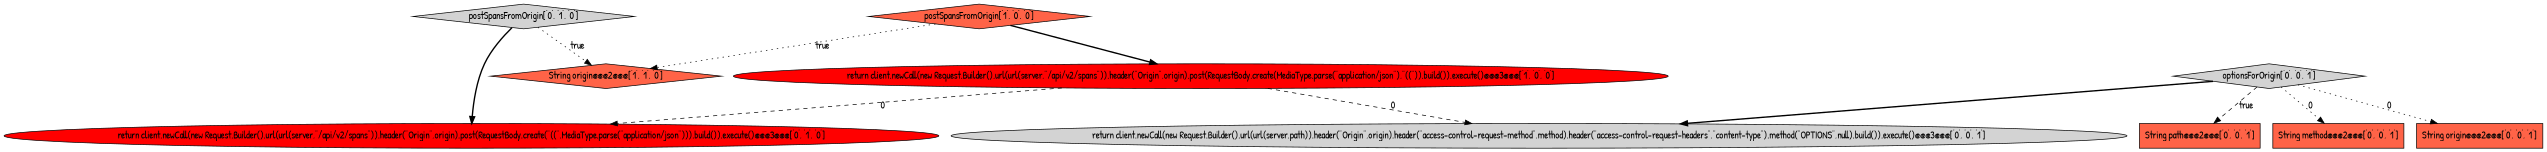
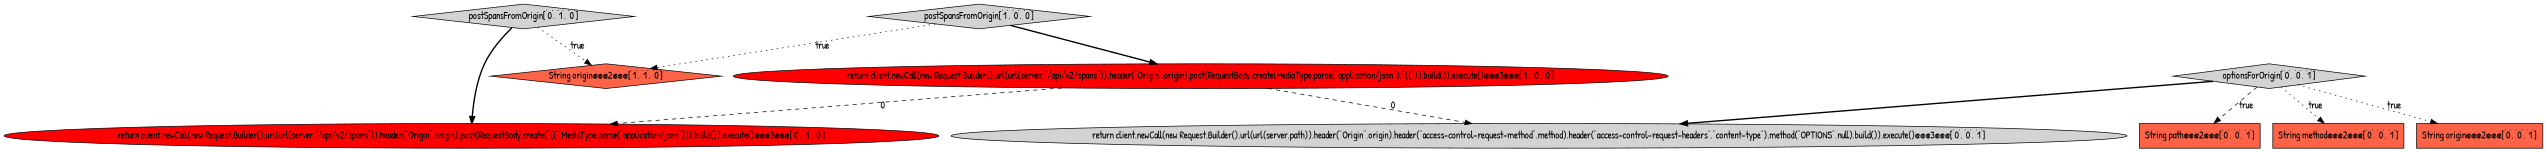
node "postSpansFromOrigin['1', '0', '0']": fillcolor tomato -> lightgray
edge "optionsForOrigin['0', '0', '1']" -> "String method@@@2@@@['0', '0', '1']": label "0" -> "true"
edge "optionsForOrigin['0', '0', '1']" -> "String origin@@@2@@@['0', '0', '1']": label "0" -> "true"
